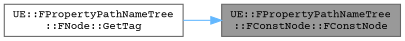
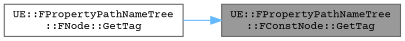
node "UE::FPropertyPathNameTree ::FConstNode::FConstNode": label "UE::FPropertyPathNameTree ::FConstNode::FConstNode" -> "UE::FPropertyPathNameTree ::FConstNode::GetTag"
